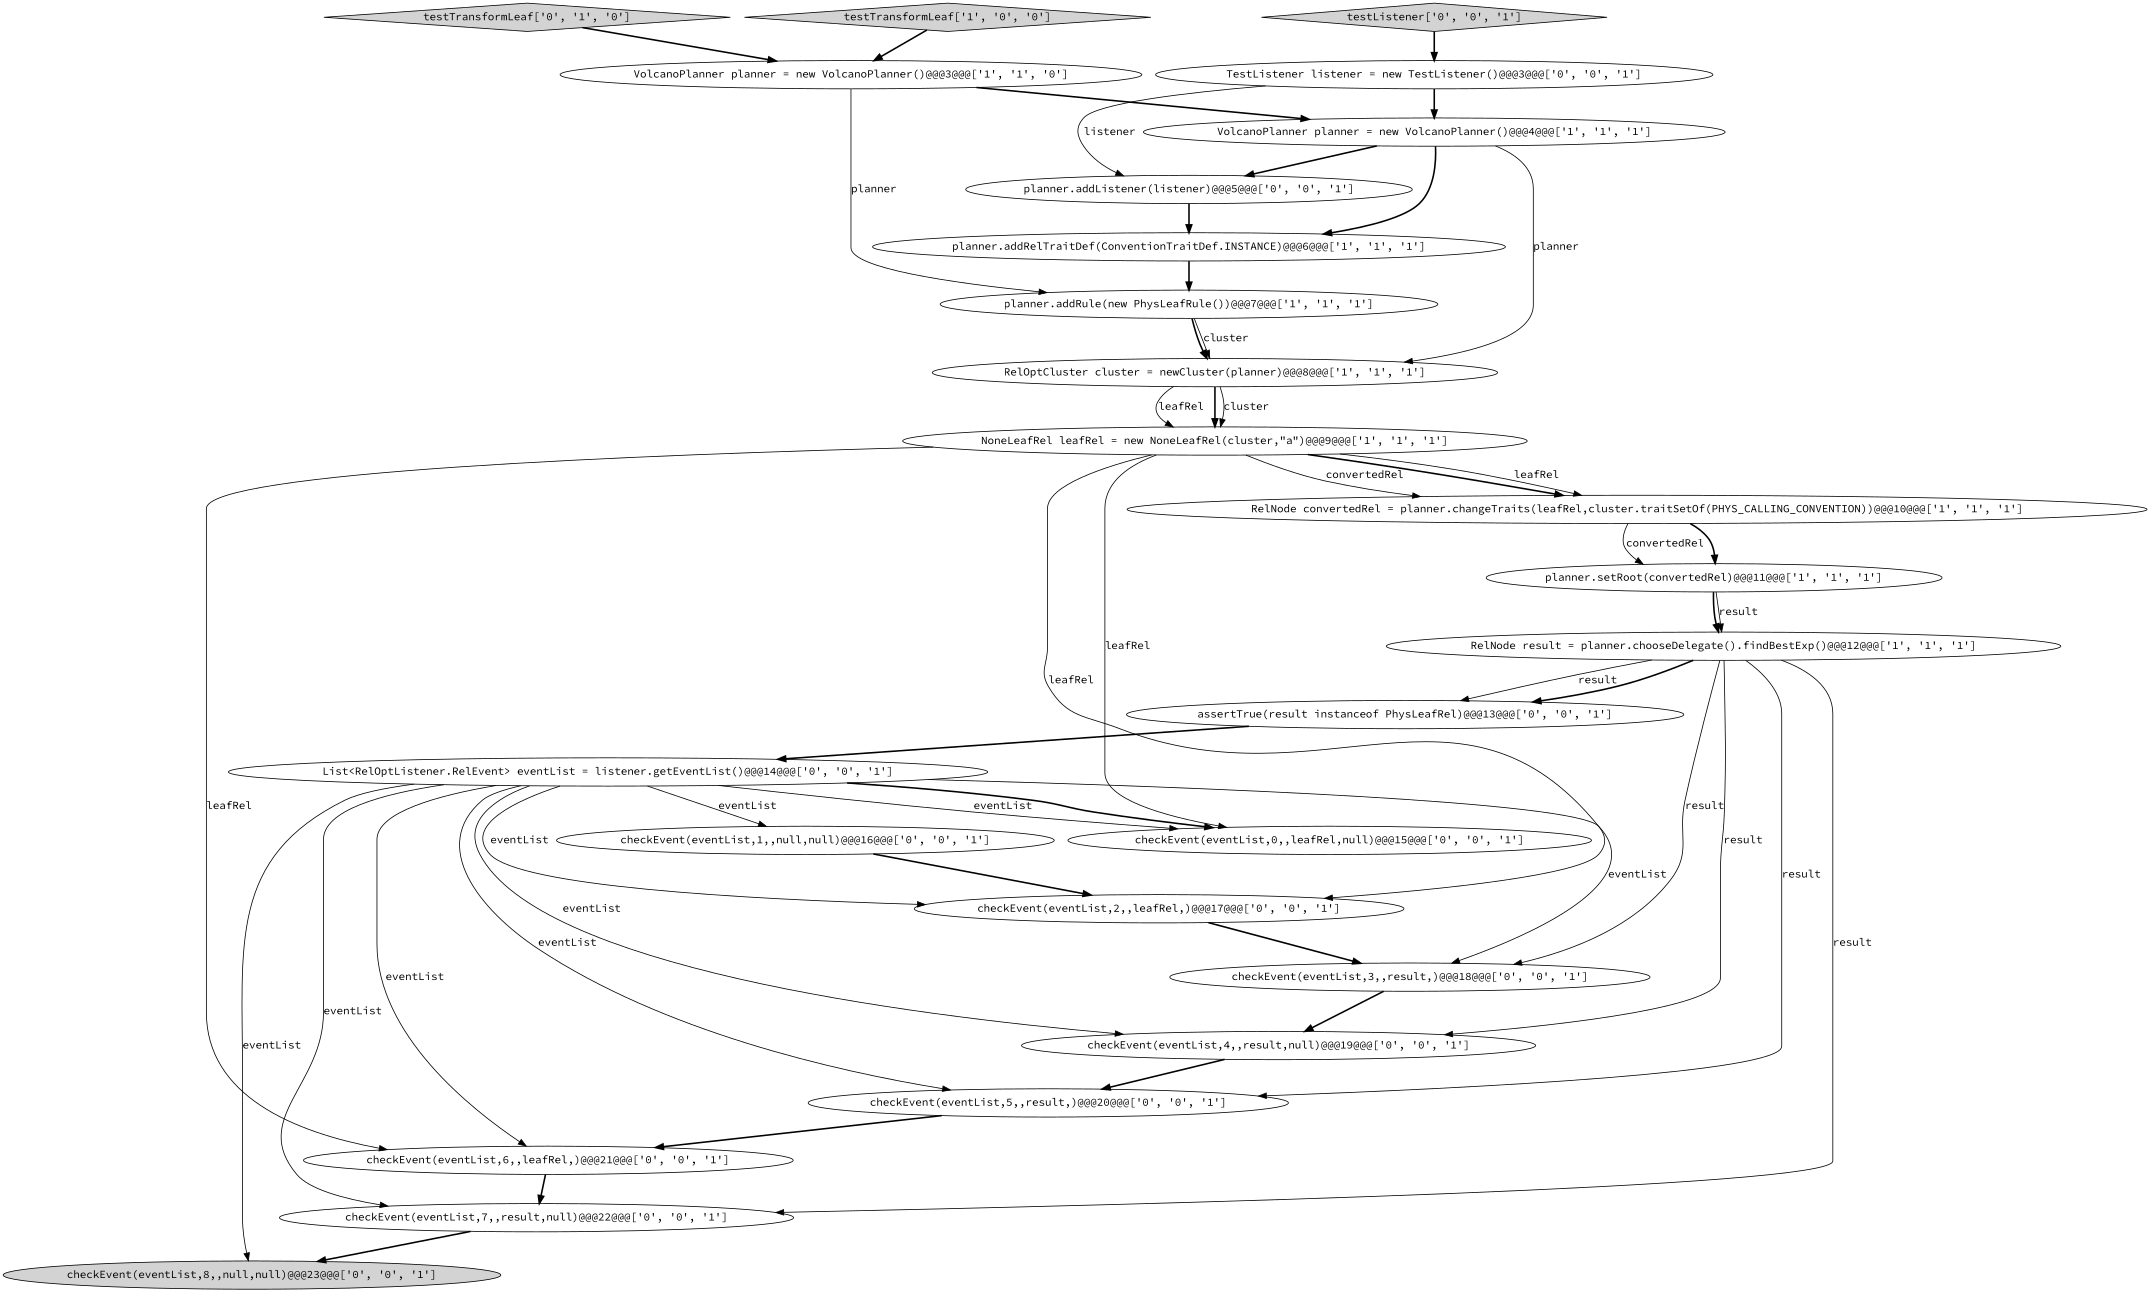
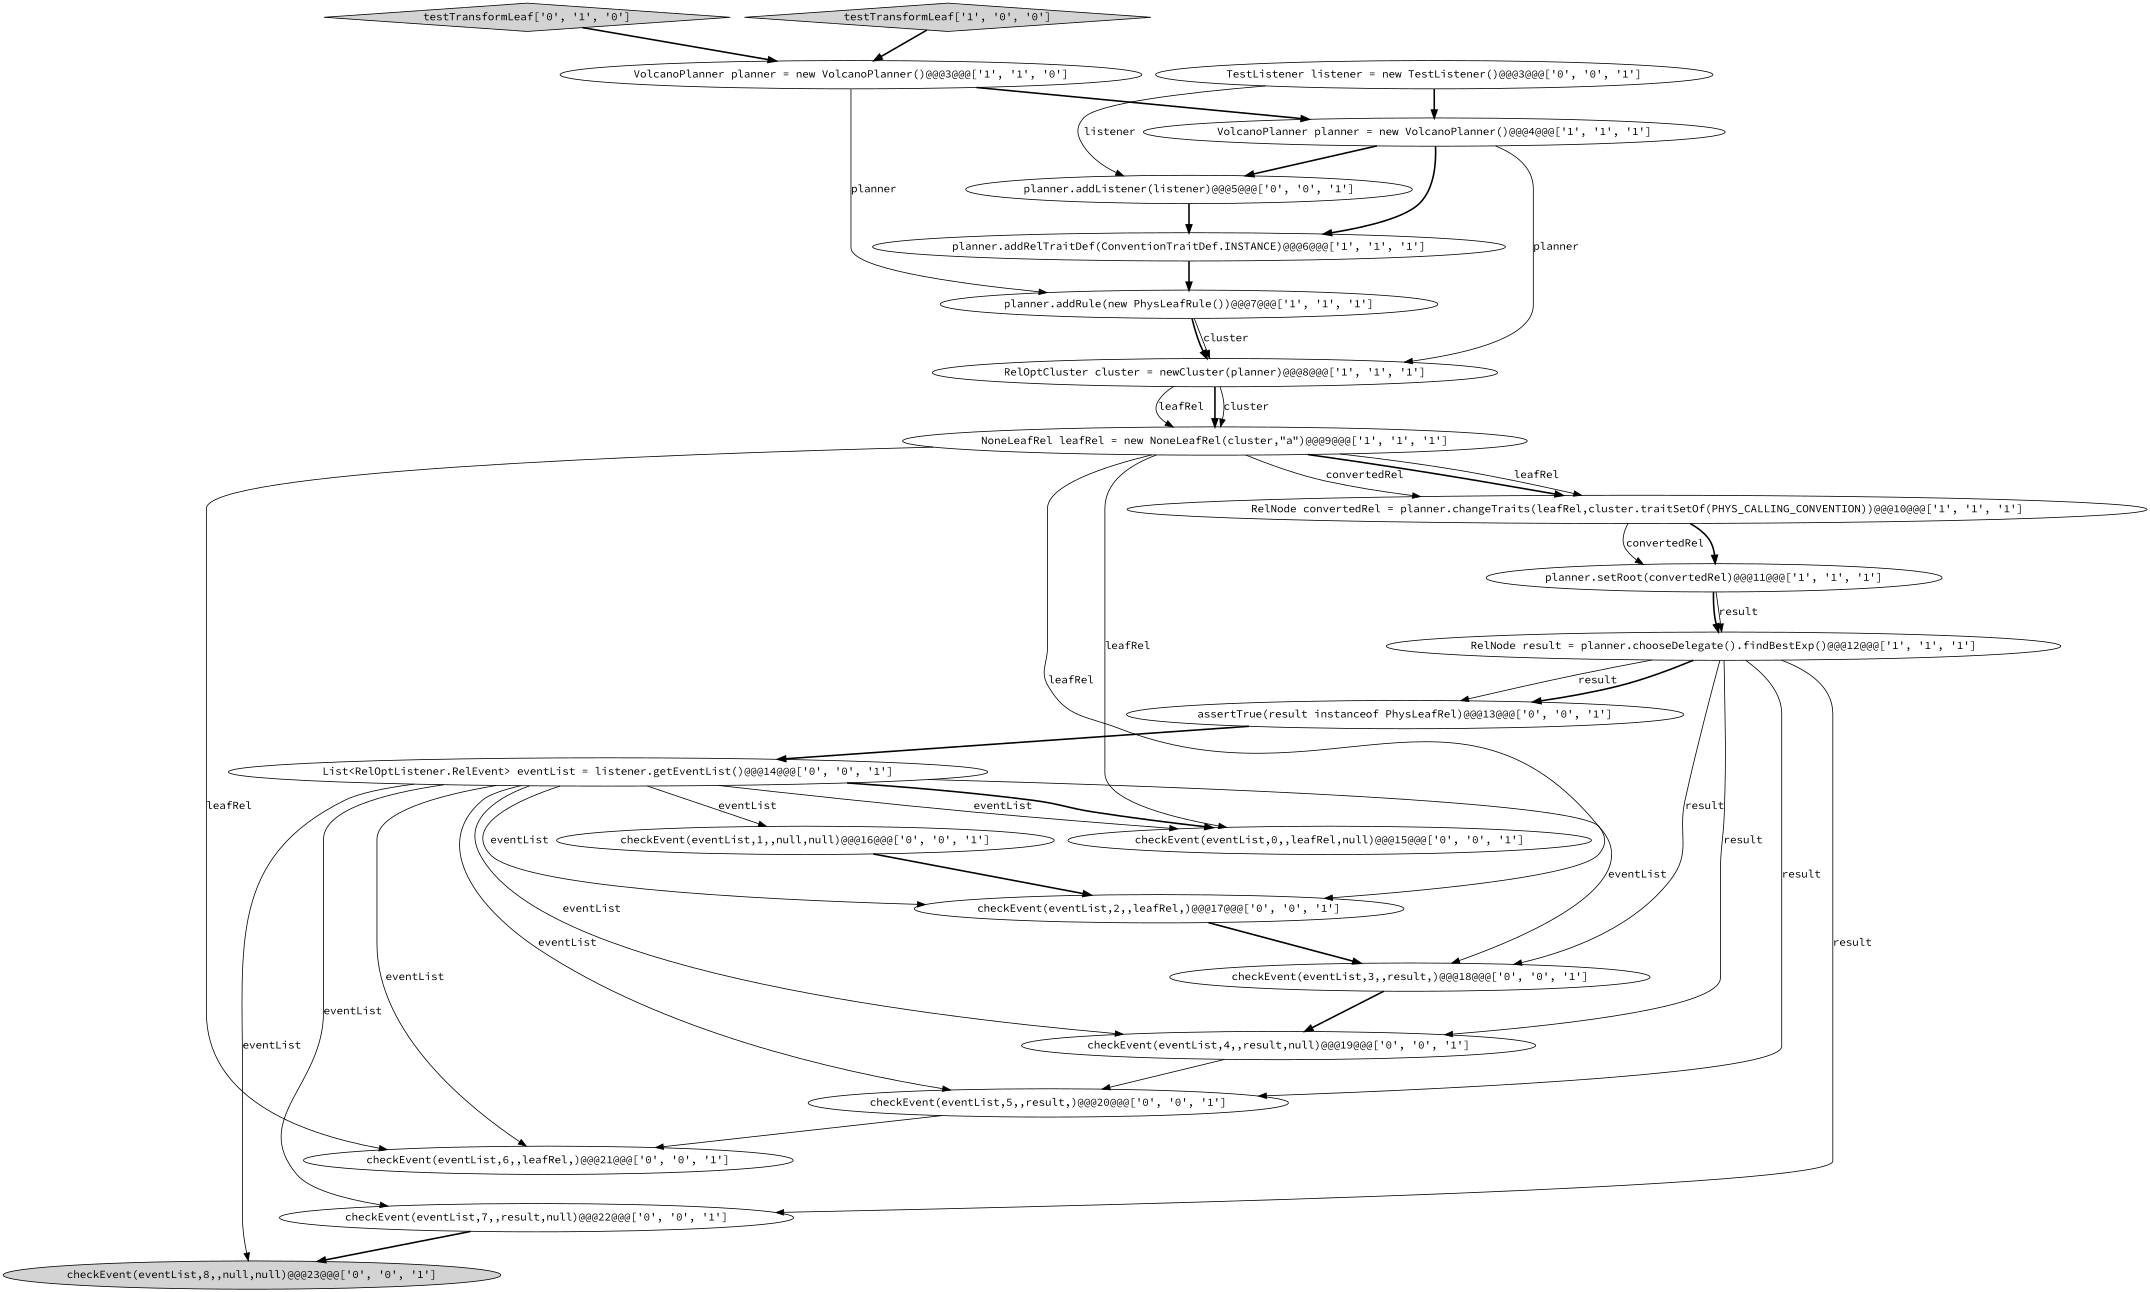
node "testListener['0', '0', '1']": removed
edge "checkEvent(eventList,4,,result,null)@@@19@@@['0', '0', '1']" -> "checkEvent(eventList,5,,result,)@@@20@@@['0', '0', '1']": style bold -> solid
edge "checkEvent(eventList,5,,result,)@@@20@@@['0', '0', '1']" -> "checkEvent(eventList,6,,leafRel,)@@@21@@@['0', '0', '1']": style bold -> solid
edge "checkEvent(eventList,6,,leafRel,)@@@21@@@['0', '0', '1']" -> "checkEvent(eventList,7,,result,null)@@@22@@@['0', '0', '1']": removed
